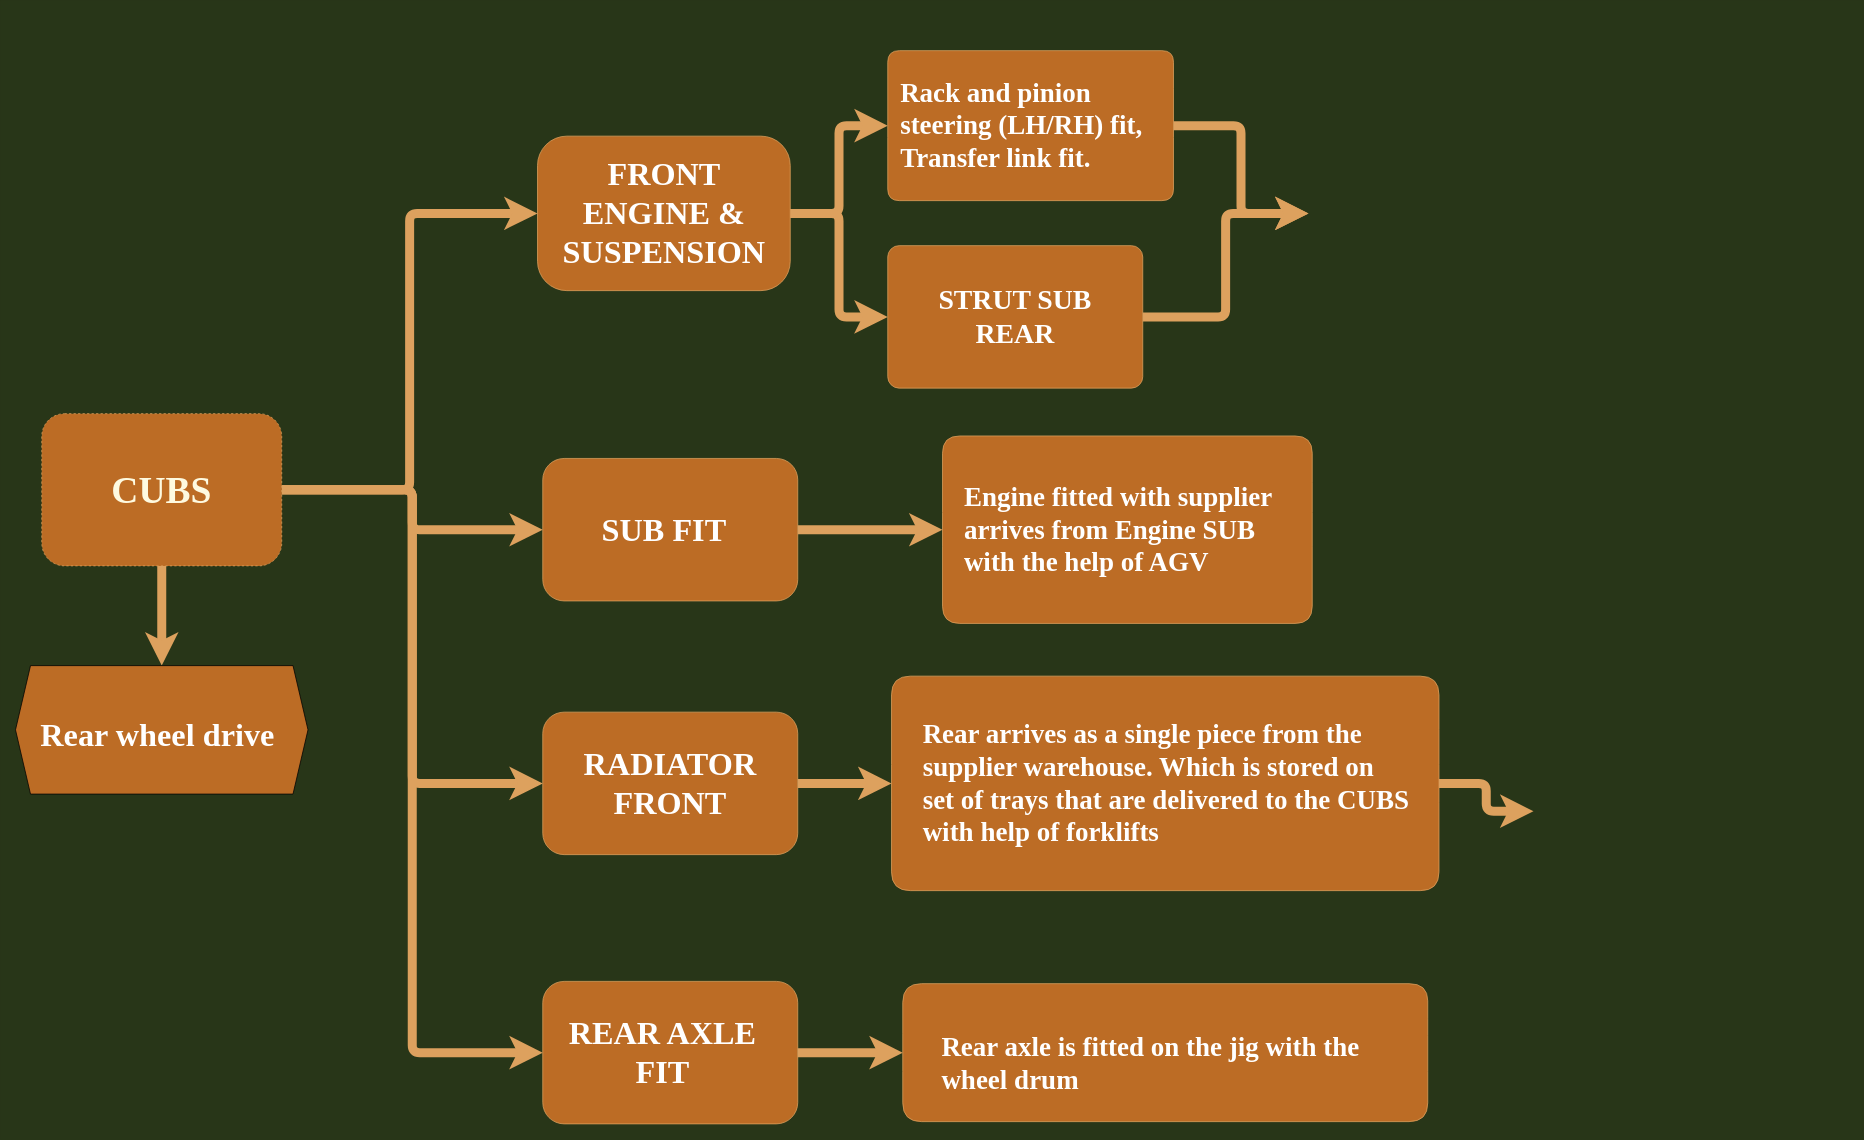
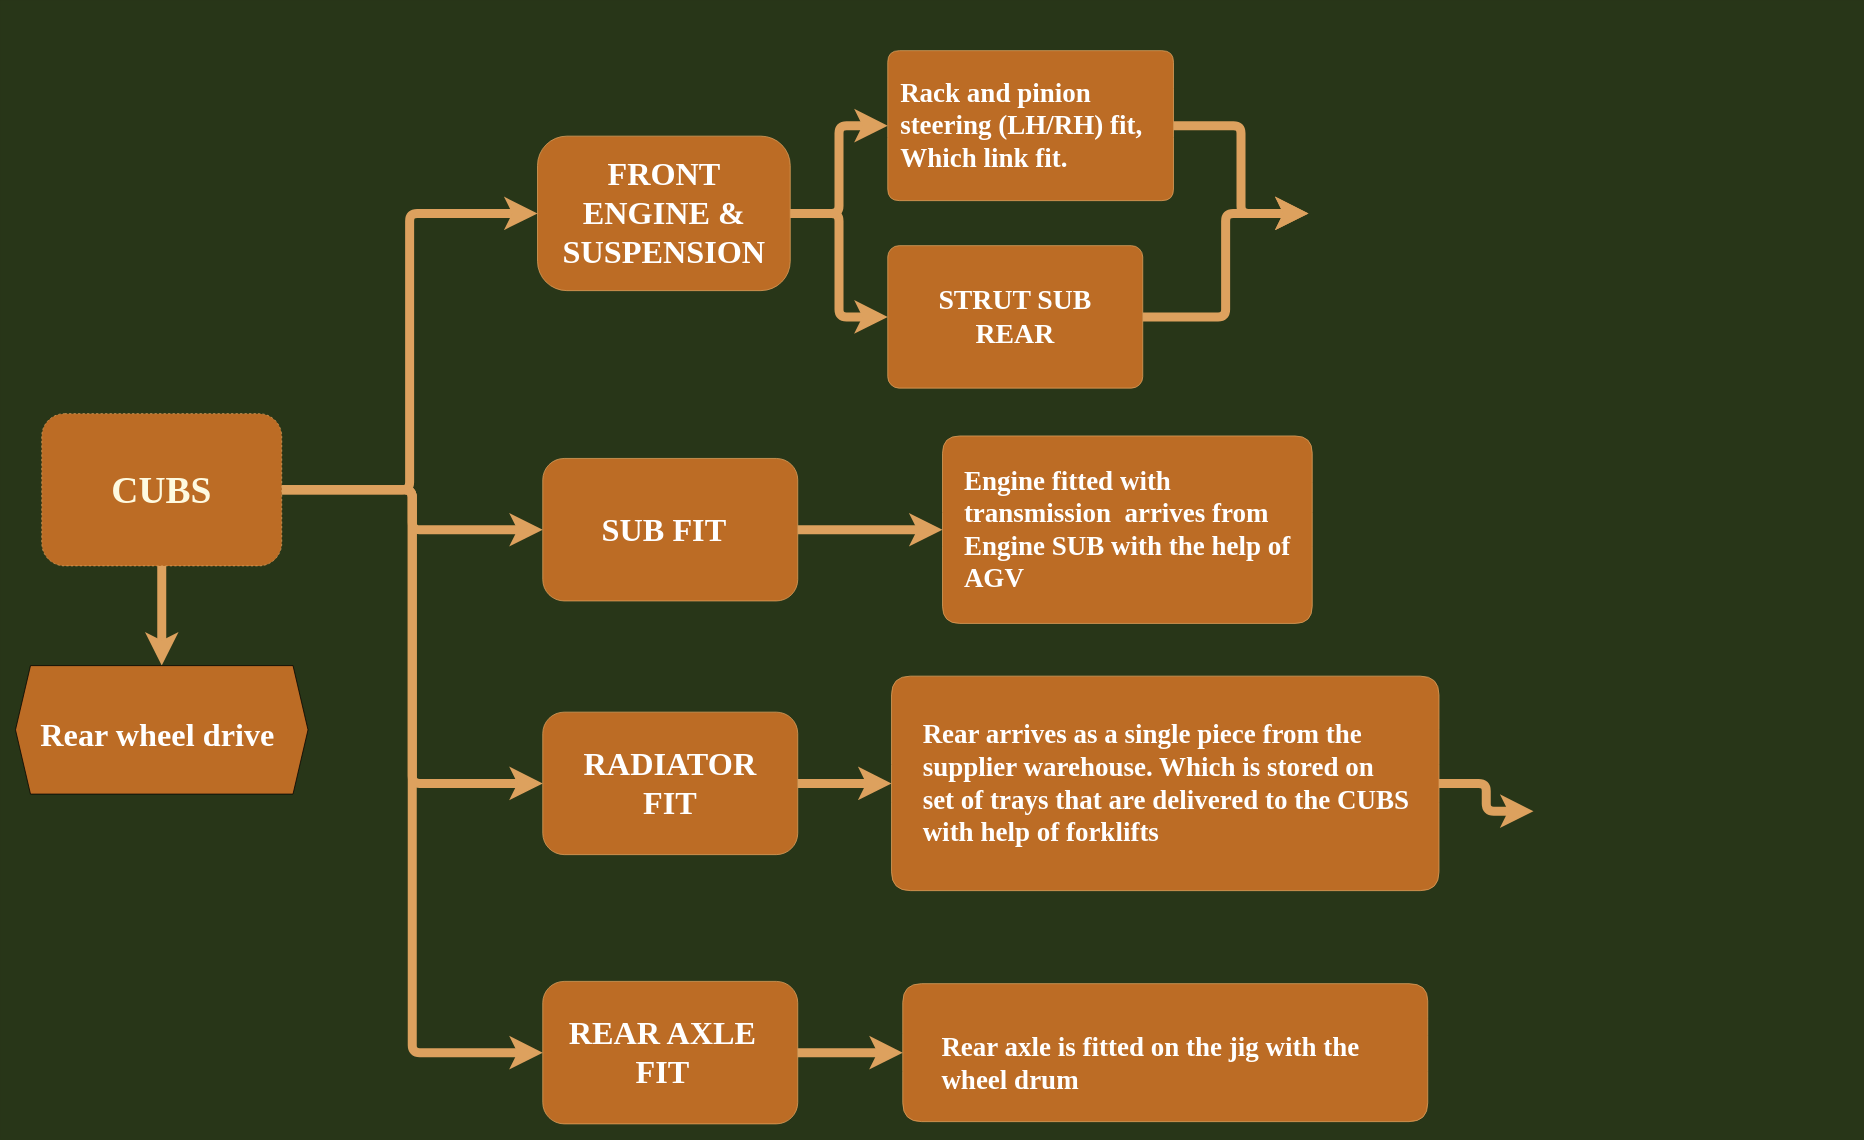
node "Rack and pinion steering (LH/RH) fit, Transfer link fit.": label "Rack and pinion steering (LH/RH) fit, Transfer link fit." -> "Rack and pinion steering (LH/RH) fit, Which link fit."
node "Engine fitted with supplier arrives from Engine SUB with the help of AGV": label "Engine fitted with supplier arrives from Engine SUB with the help of AGV" -> "Engine fitted with transmission arrives from Engine SUB with the help of AGV"
node "RADIATOR FRONT": label "RADIATOR FRONT" -> "RADIATOR FIT"
